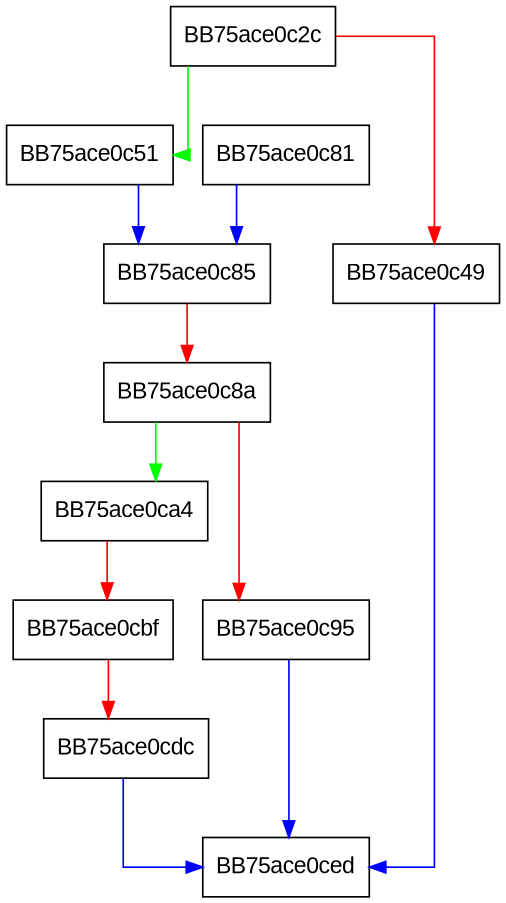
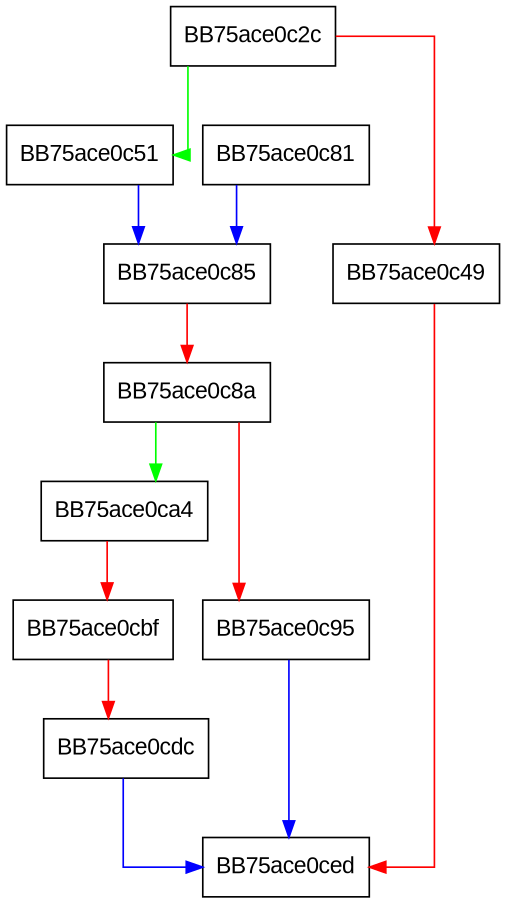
edge "BB75ace0c49" -> "BB75ace0ced": color blue -> red
